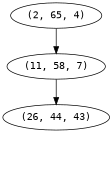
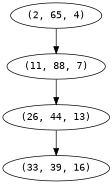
node "(11, 58, 7)": label "(11, 58, 7)" -> "(11, 88, 7)"
node "(26, 44, 43)": label "(26, 44, 43)" -> "(26, 44, 13)"
node "(33, 39, 16)": added
